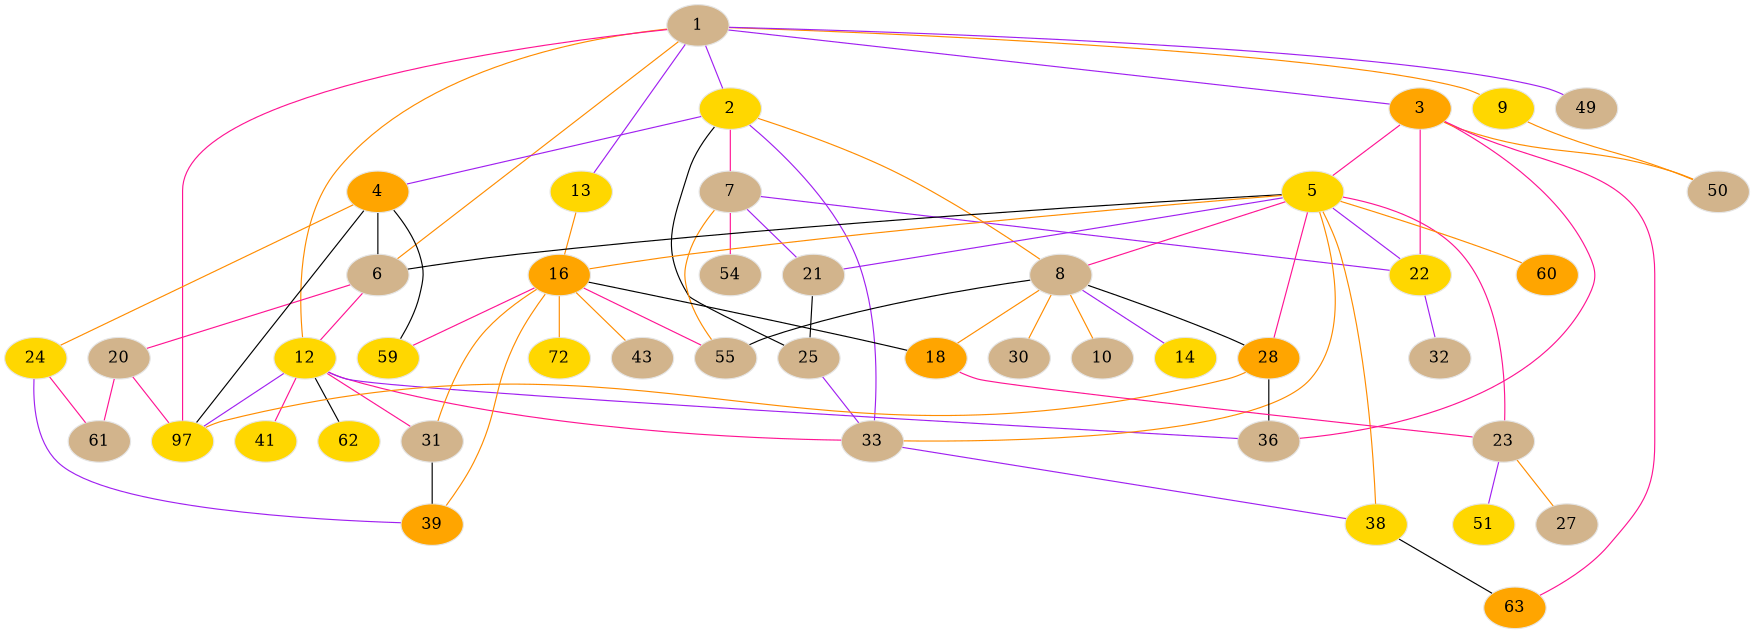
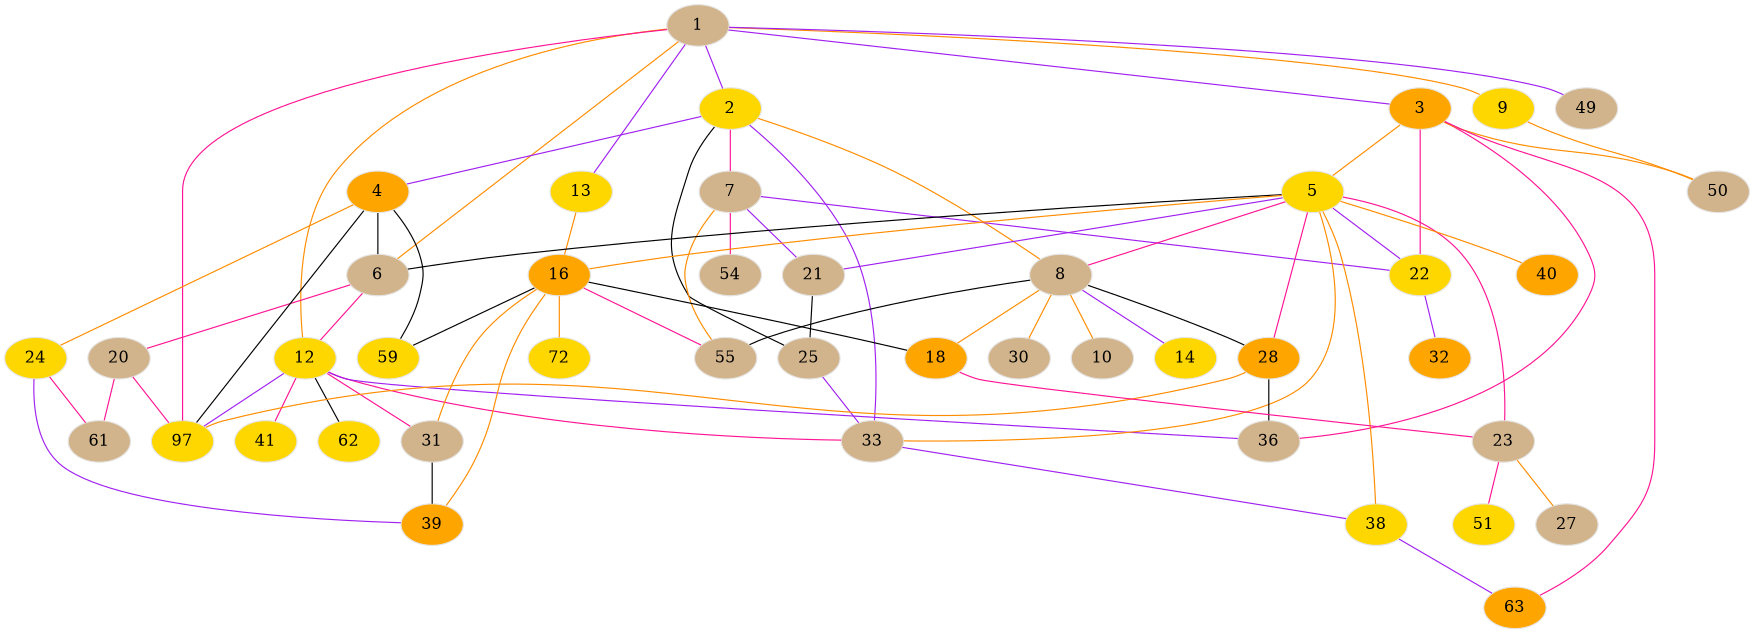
edge "3" -- "5": color deeppink -> darkorange
node "60": label "60" -> "40"
edge "16" -- "59": color deeppink -> black
node "43": removed
node "32": fillcolor tan -> orange
edge "23" -- "51": color purple -> deeppink
edge "38" -- "63": color black -> purple
